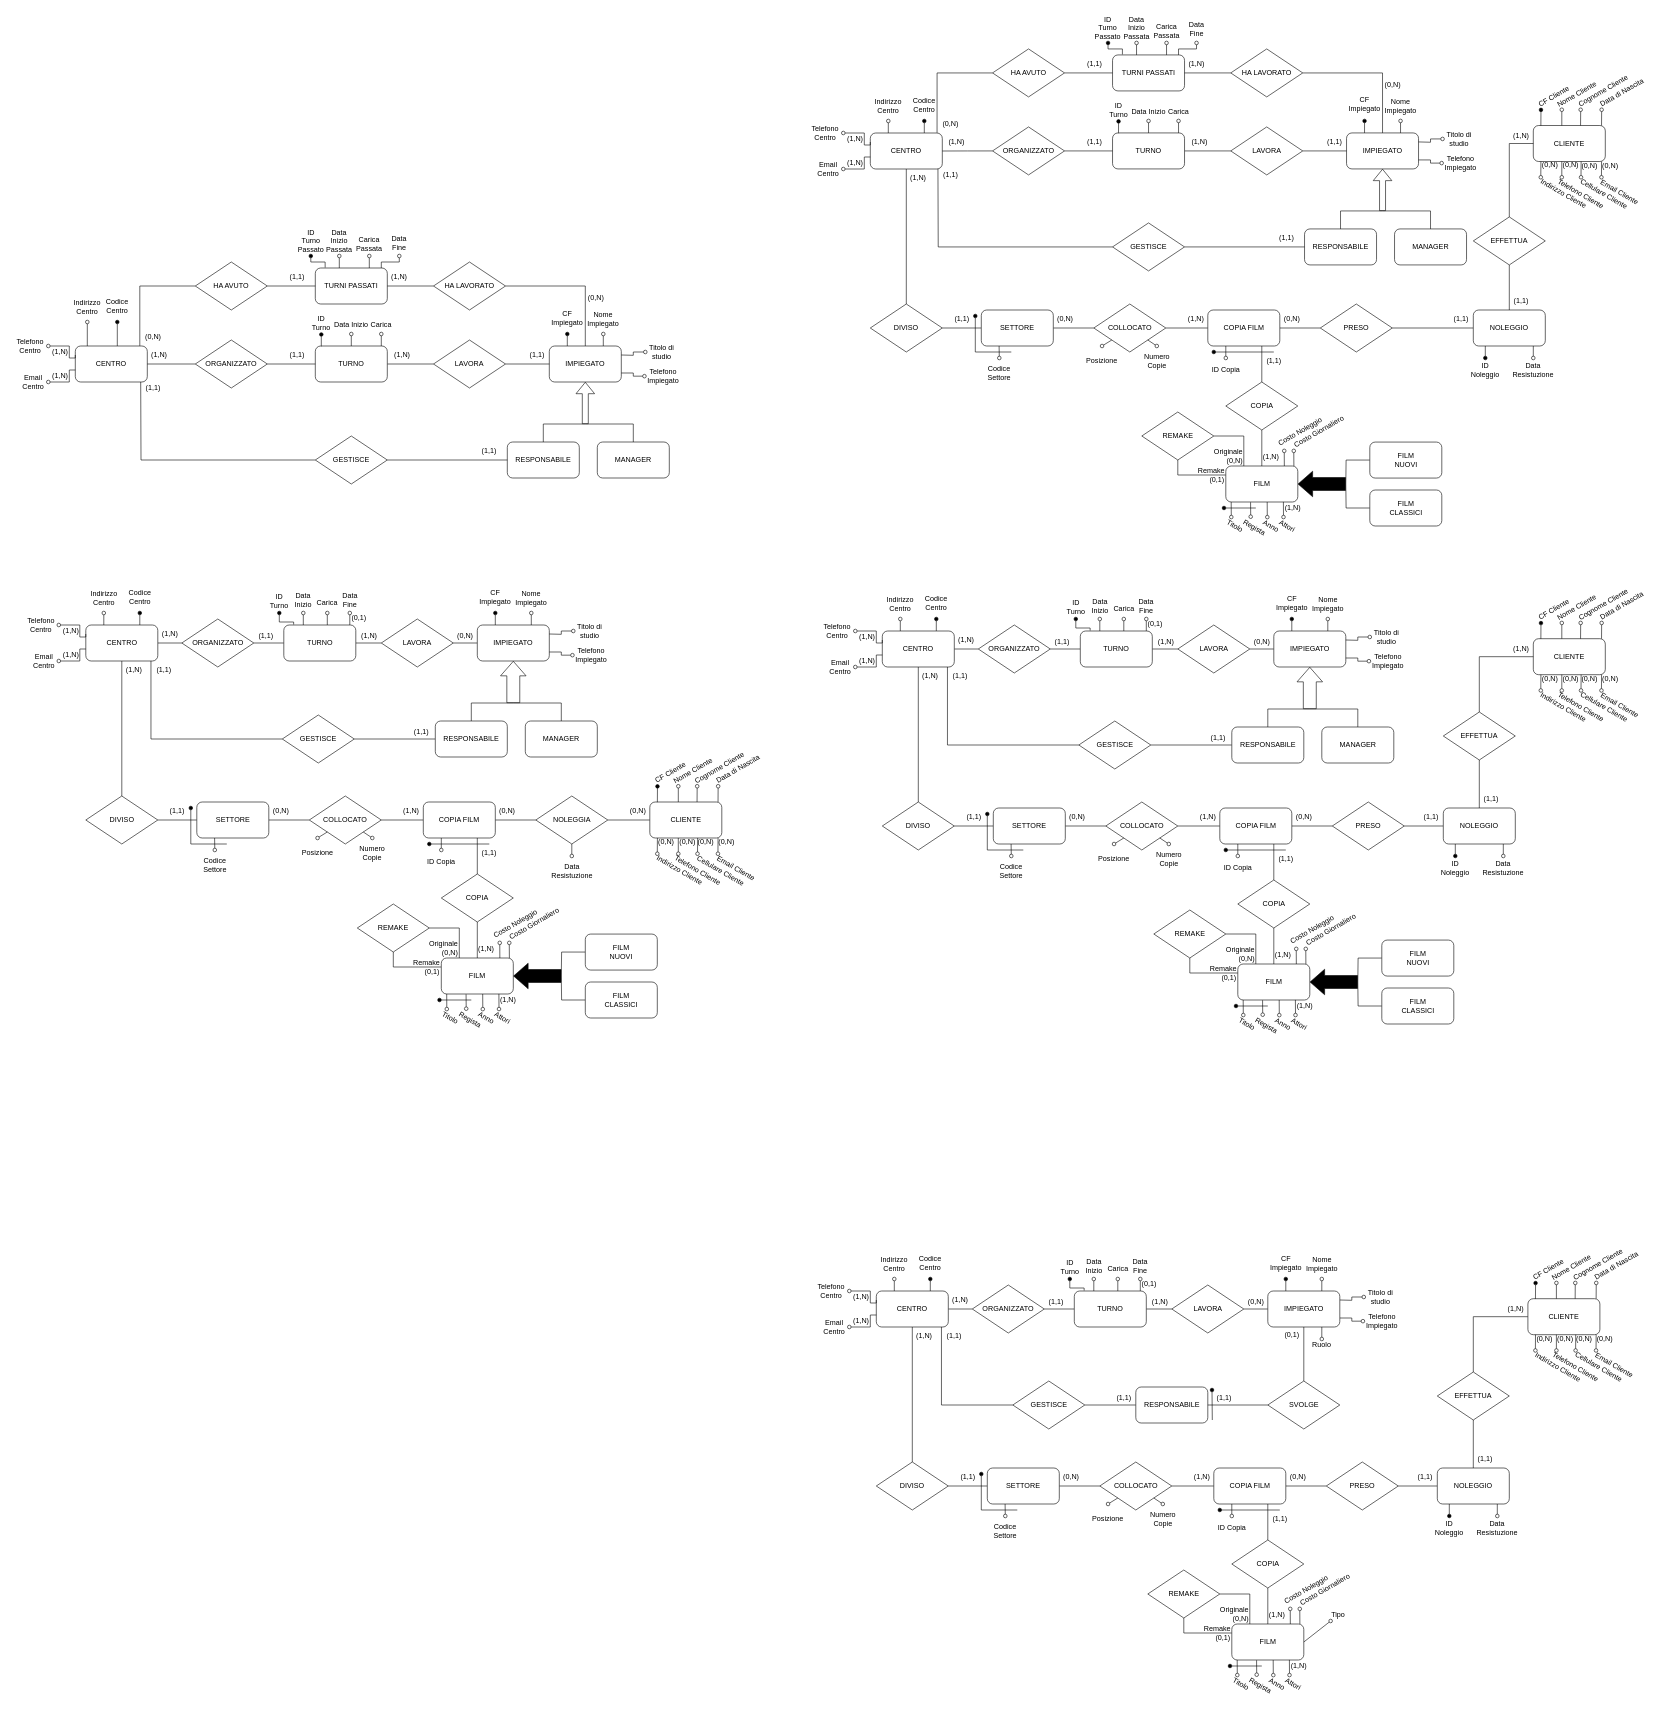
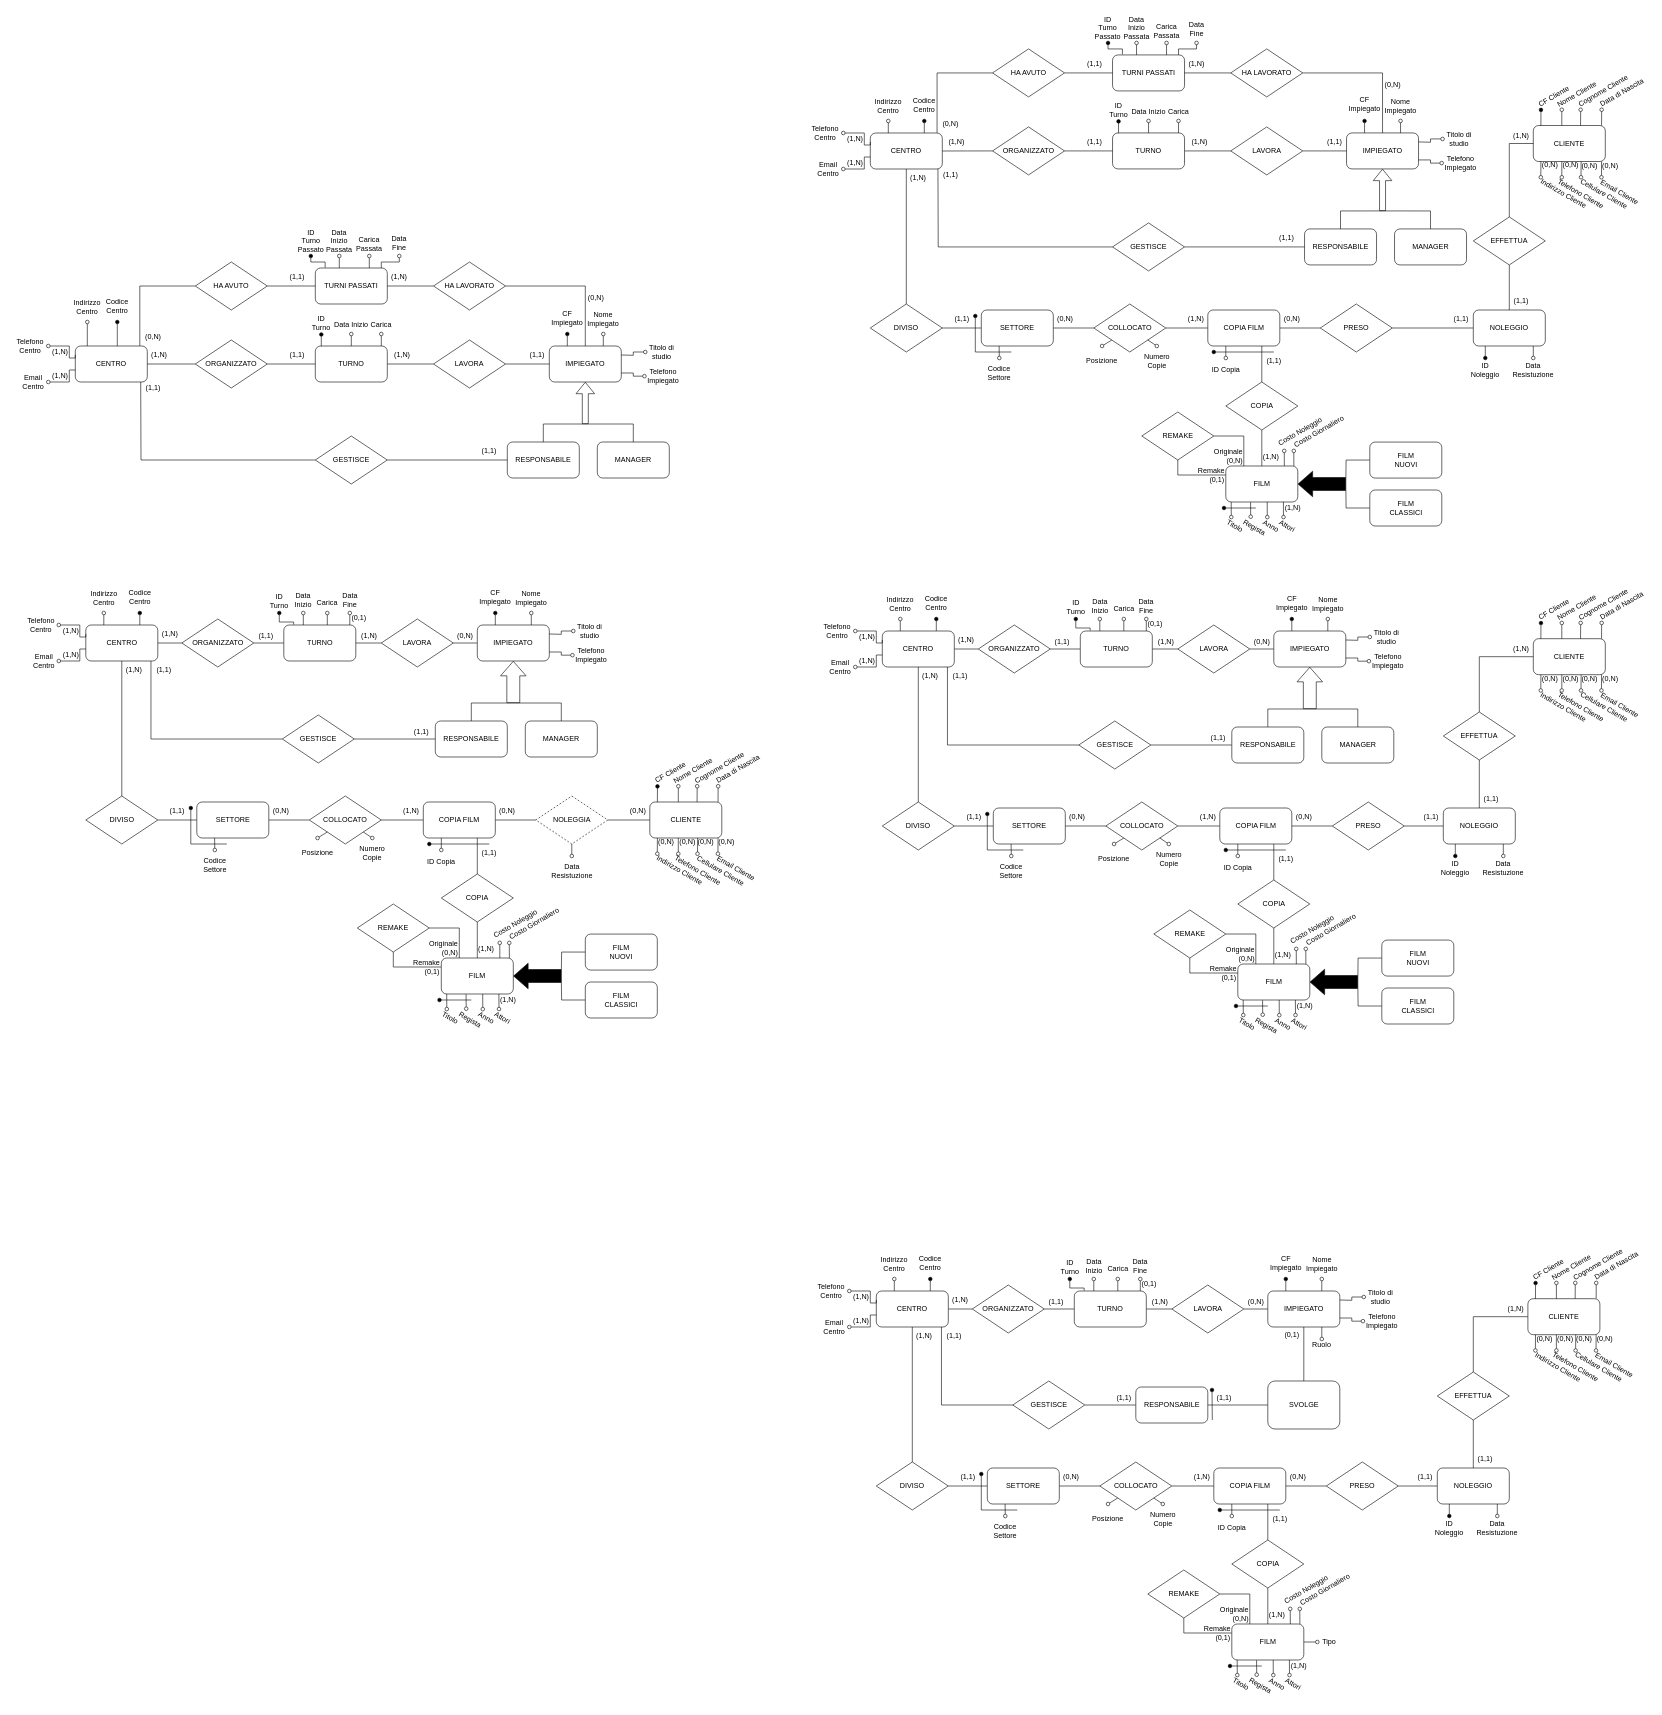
node "NOLEGGIA": style solid -> dashed
node "SVOLGE": shape diamond -> rounded rectangle
node "Tipo": moved (1338, 1615) -> (1329, 1642)
